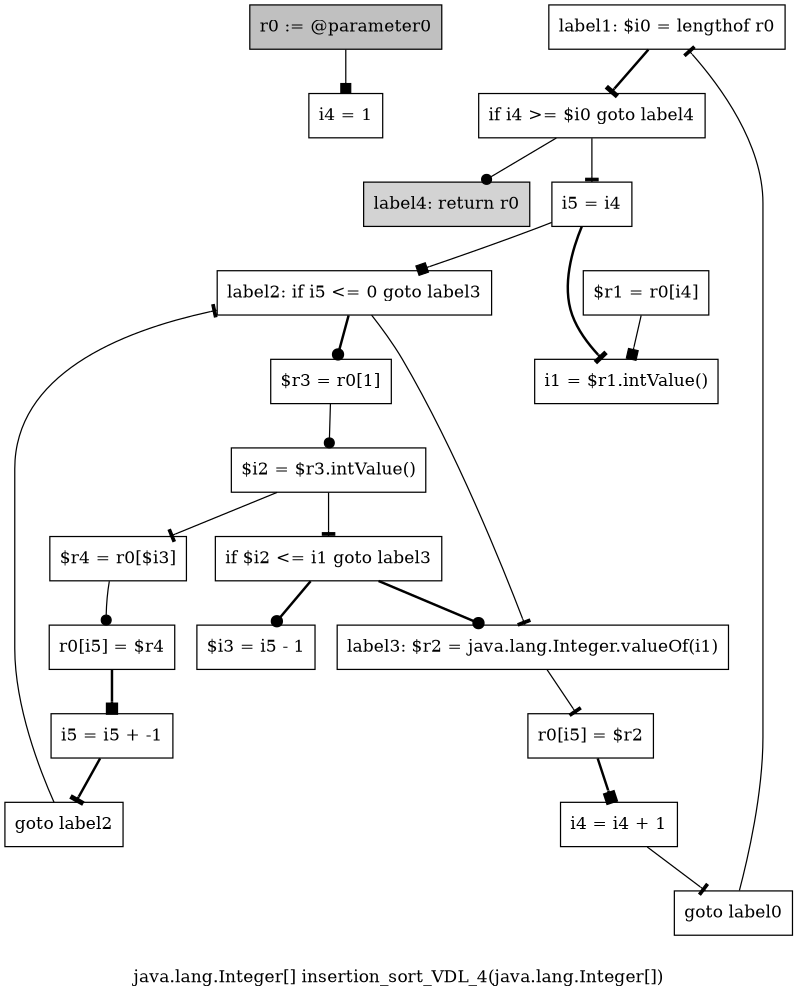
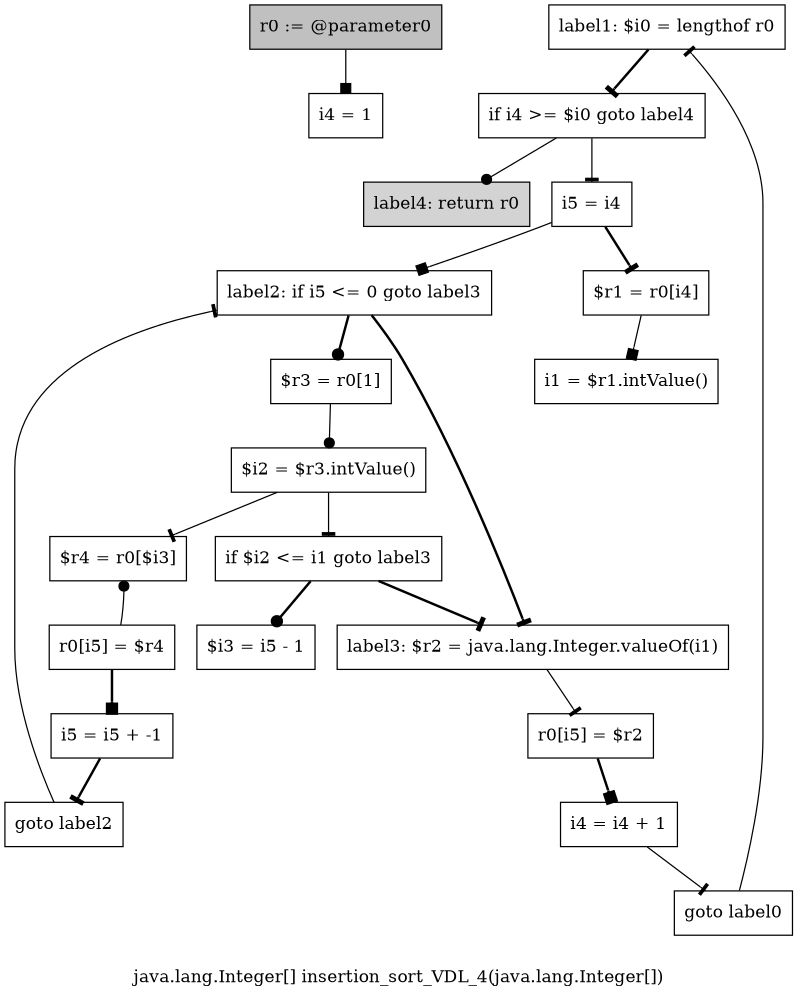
edge "i5 = i4" -> "i1 = $r1.intValue()": now "i5 = i4" -> "$r1 = r0[i4]"
edge "label2: if i5 <= 0 goto label3" -> "label3: $r2 = java.lang.Integer.valueOf(i1)": style solid -> bold
edge "$r4 = r0[$i3]" -> "r0[i5] = $r4": reversed
edge "if $i2 <= i1 goto label3" -> "label3: $r2 = java.lang.Integer.valueOf(i1)": arrowhead dot -> tee
